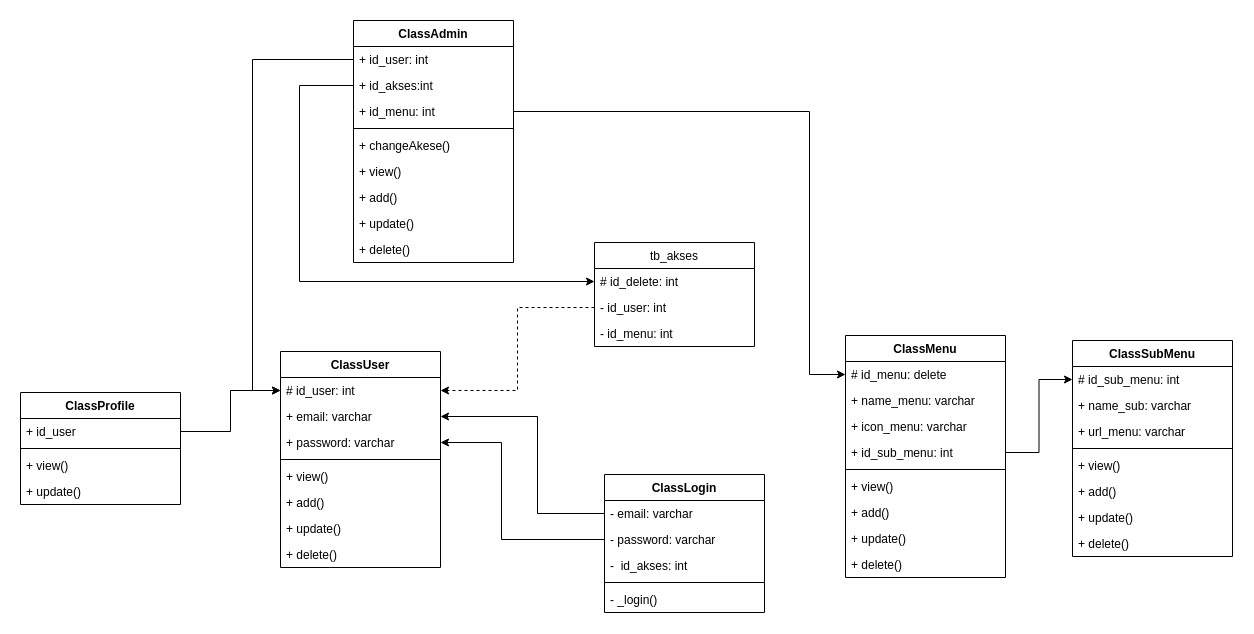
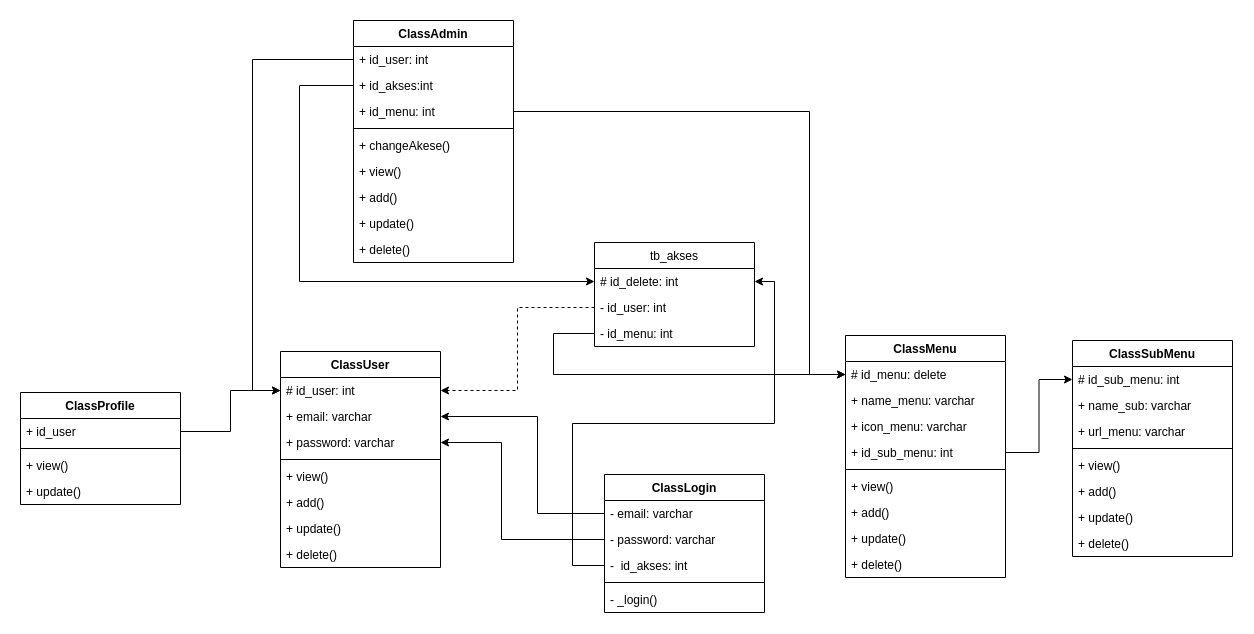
edge "- id_menu: int" -> "# id_menu: delete": added
edge "- id_akses: int" -> "# id_delete: int": added
